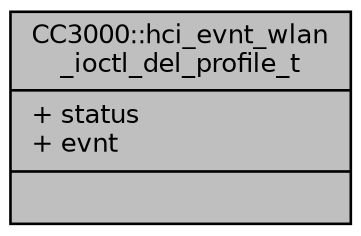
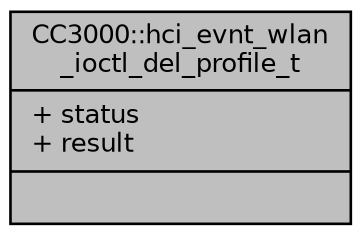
node "CC3000::hci_evnt_wlan": text "+ evnt" -> "+ result"
